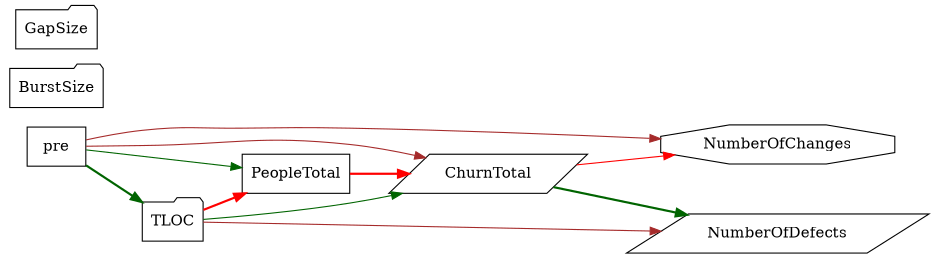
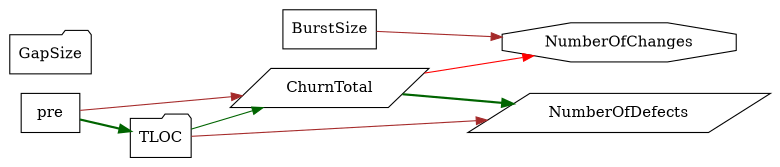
node "BurstSize": shape folder -> box
edge "pre" -> "NumberOfChanges": now "BurstSize" -> "NumberOfChanges"
node "PeopleTotal": removed
